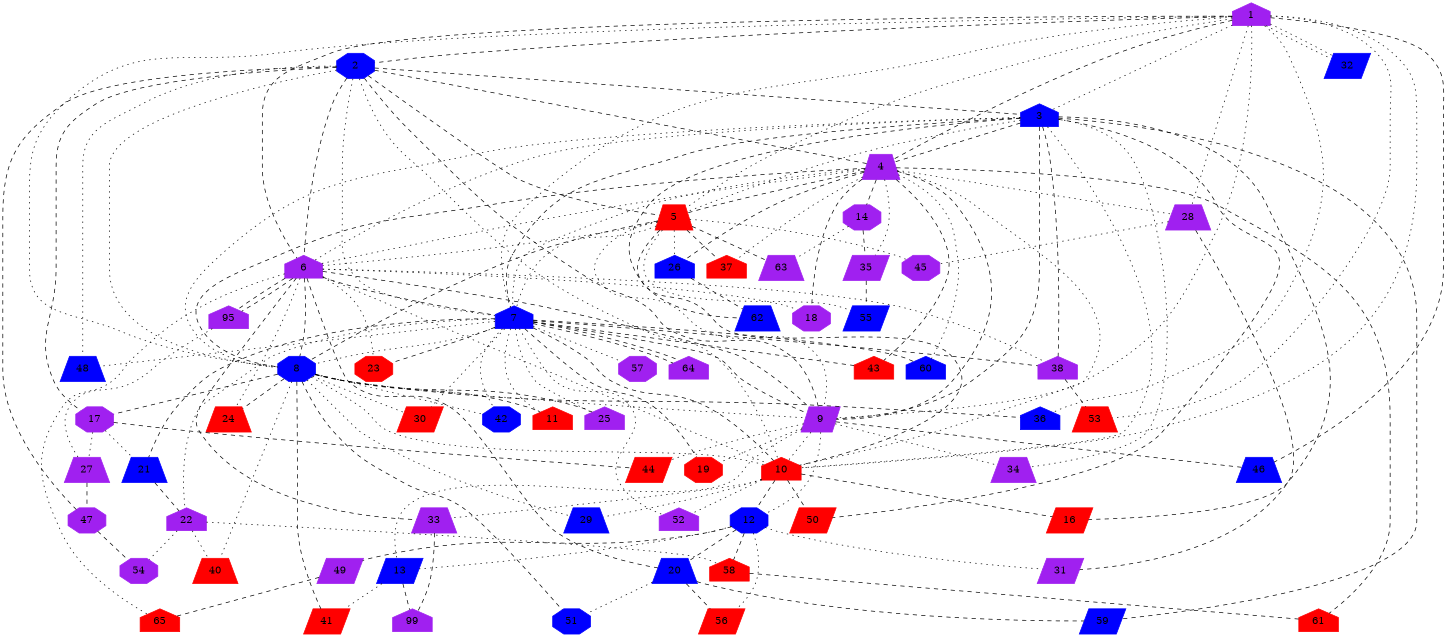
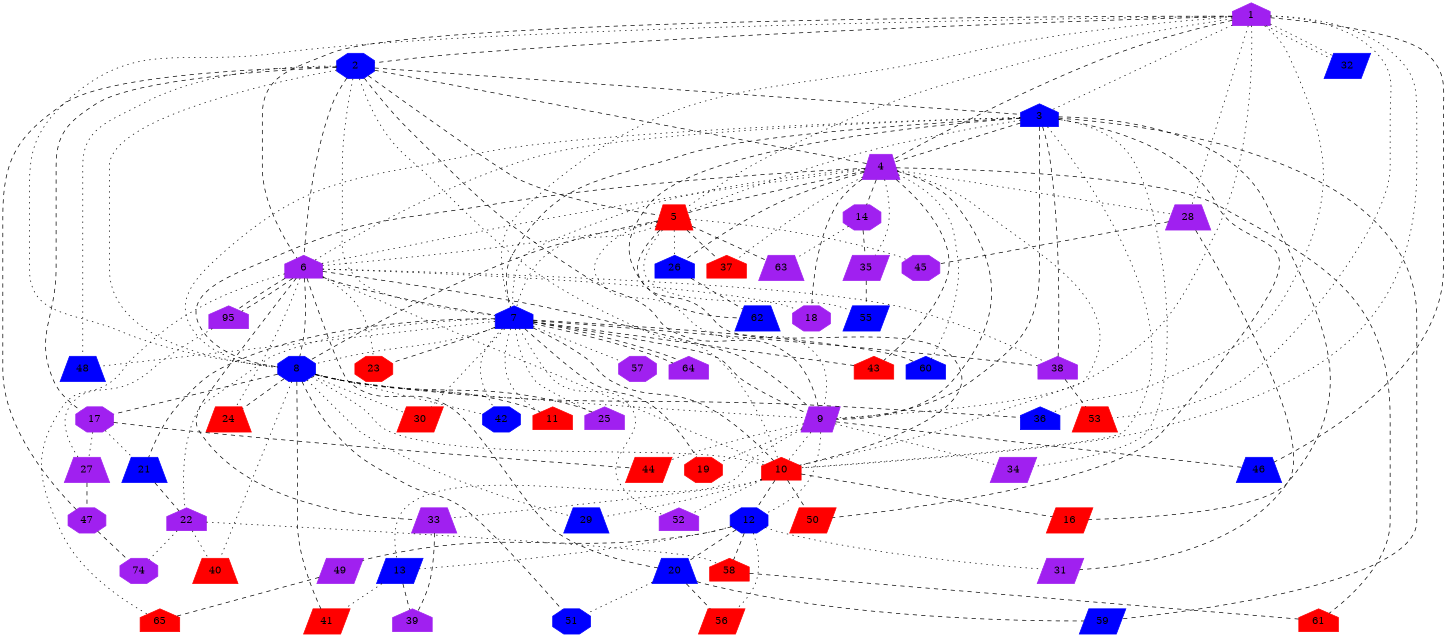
edge "28" -- "45": style dotted -> dashed
node "34": shape trapezium -> parallelogram
node "54": label "54" -> "74"
node "99": label "99" -> "39"
